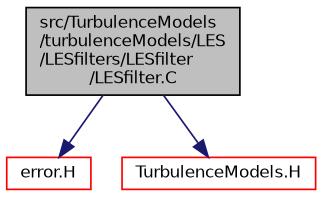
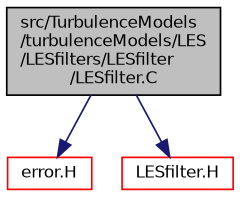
node "TurbulenceModels.H": label "TurbulenceModels.H" -> "LESfilter.H"
